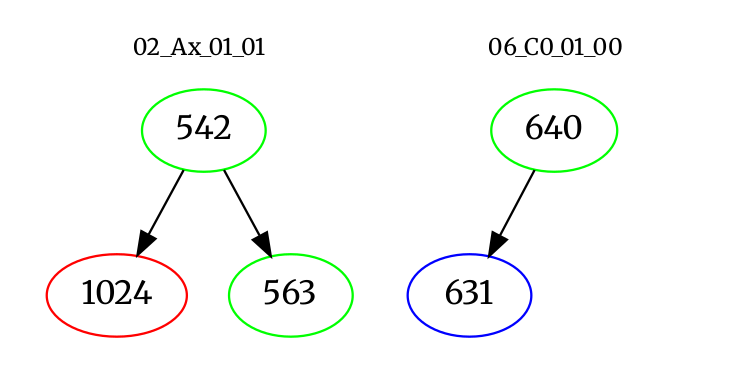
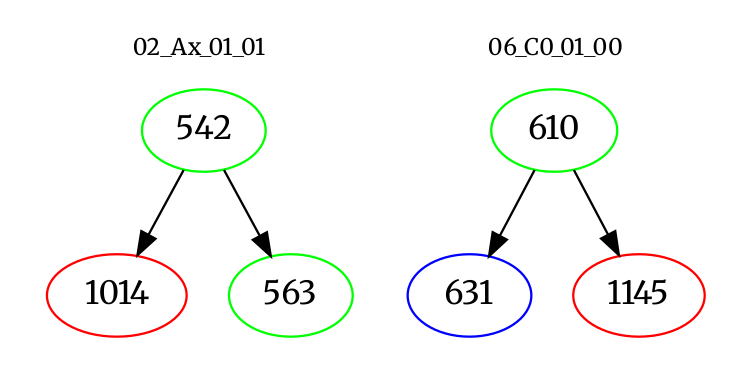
node "640": label "640" -> "610"
node "1024": label "1024" -> "1014"
node "1145": added
